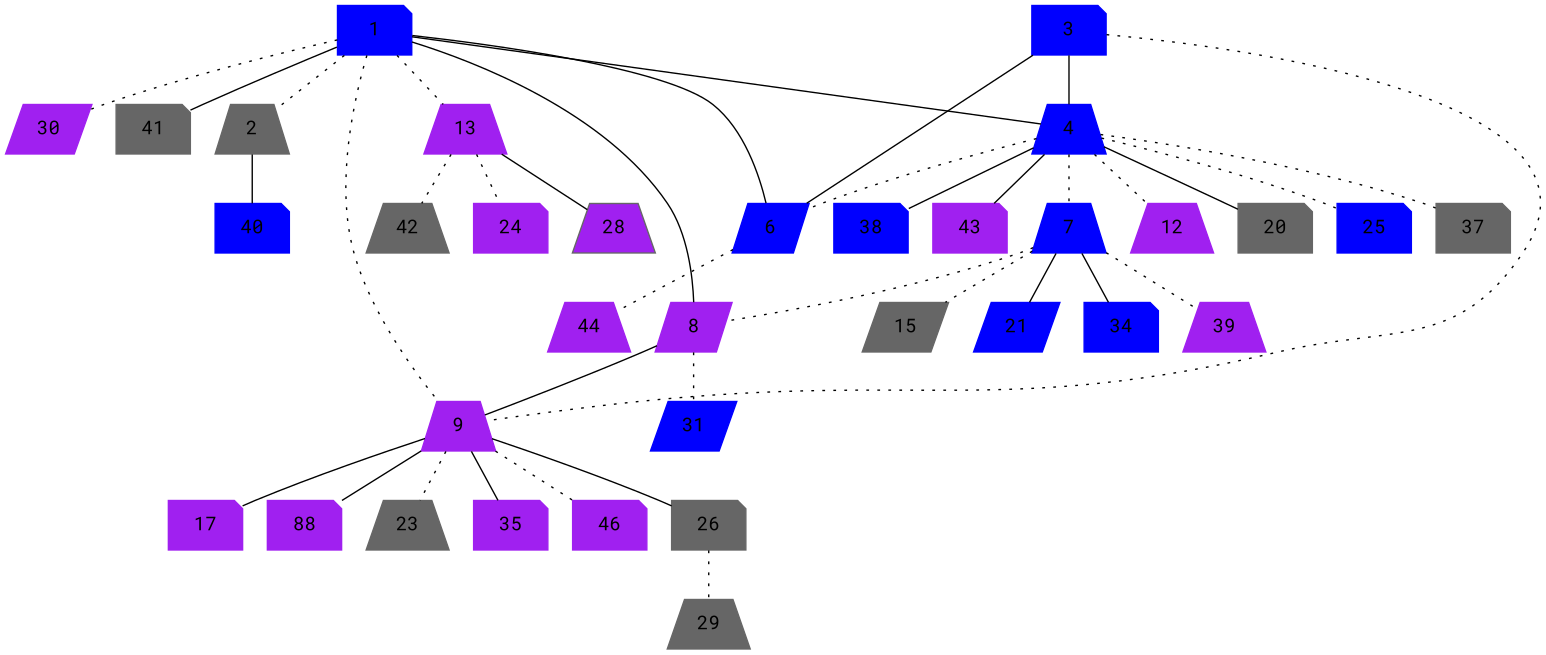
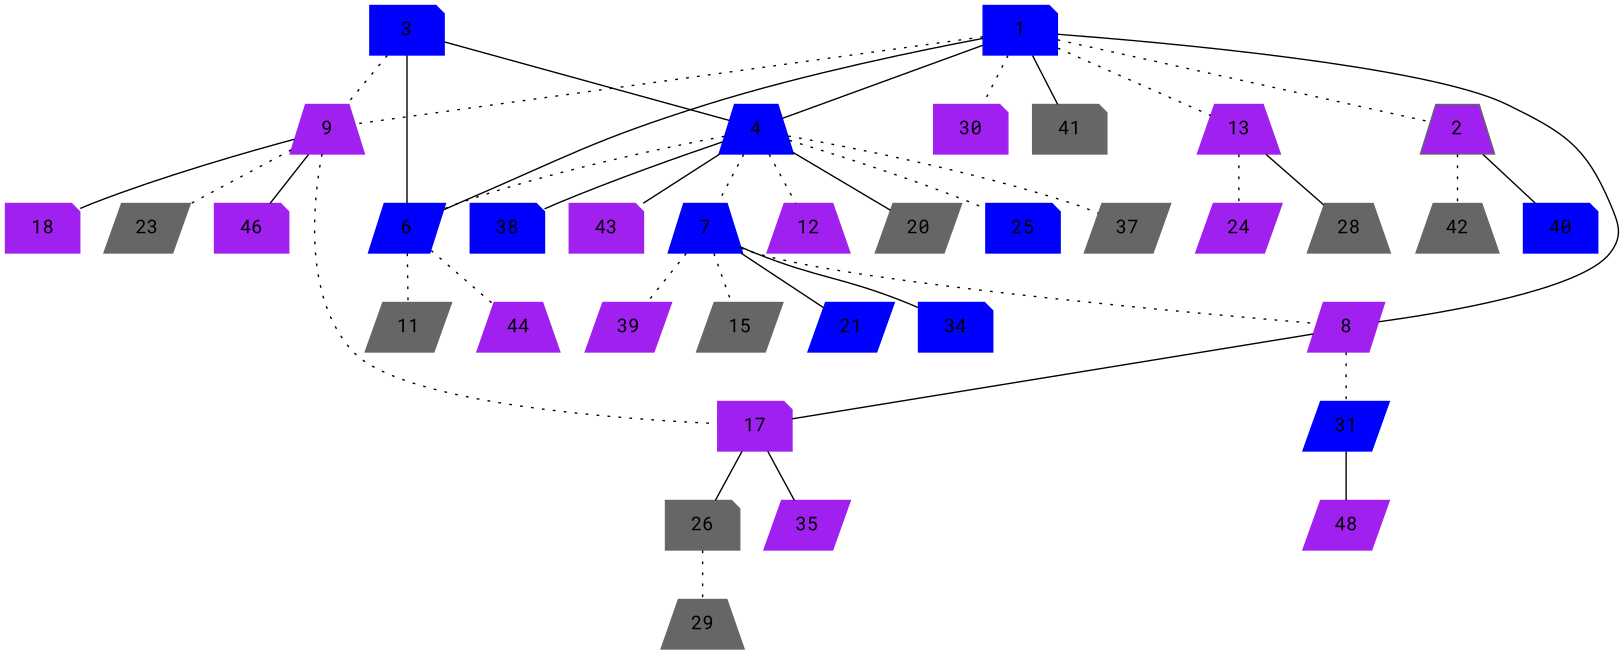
node "30": shape parallelogram -> note
node "2": fillcolor gray40 -> purple
edge "13" -- "42": now "2" -- "42"
node "24": shape note -> parallelogram
node "28": fillcolor purple -> gray40
node "20": shape note -> parallelogram
node "37": shape note -> parallelogram
node "11": added
node "39": shape trapezium -> parallelogram
edge "8" -- "9": now "8" -- "17"
edge "9" -- "17": style solid -> dotted
edge "9" -- "26": now "17" -- "26"
edge "9" -- "35": now "17" -- "35"
edge "9" -- "46": style dotted -> solid
node "88": label "88" -> "18"
node "23": shape trapezium -> parallelogram
node "35": shape note -> parallelogram
node "48": added
